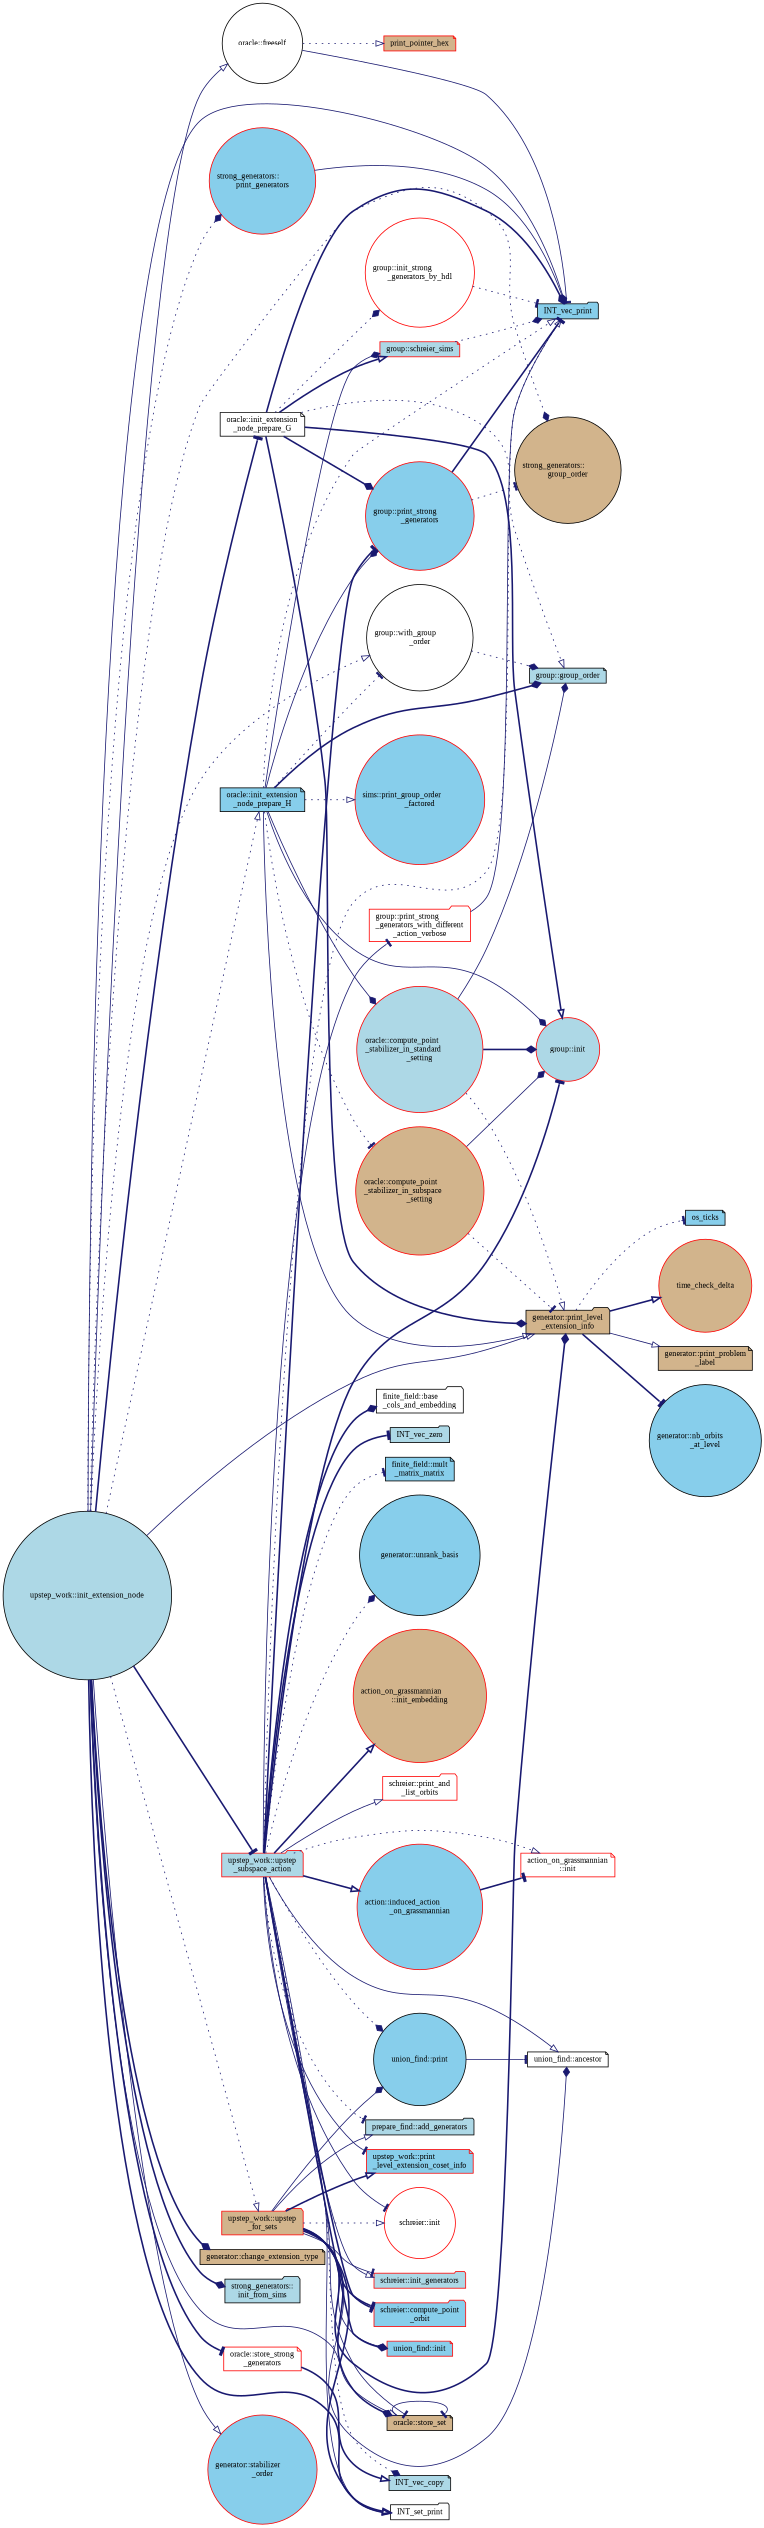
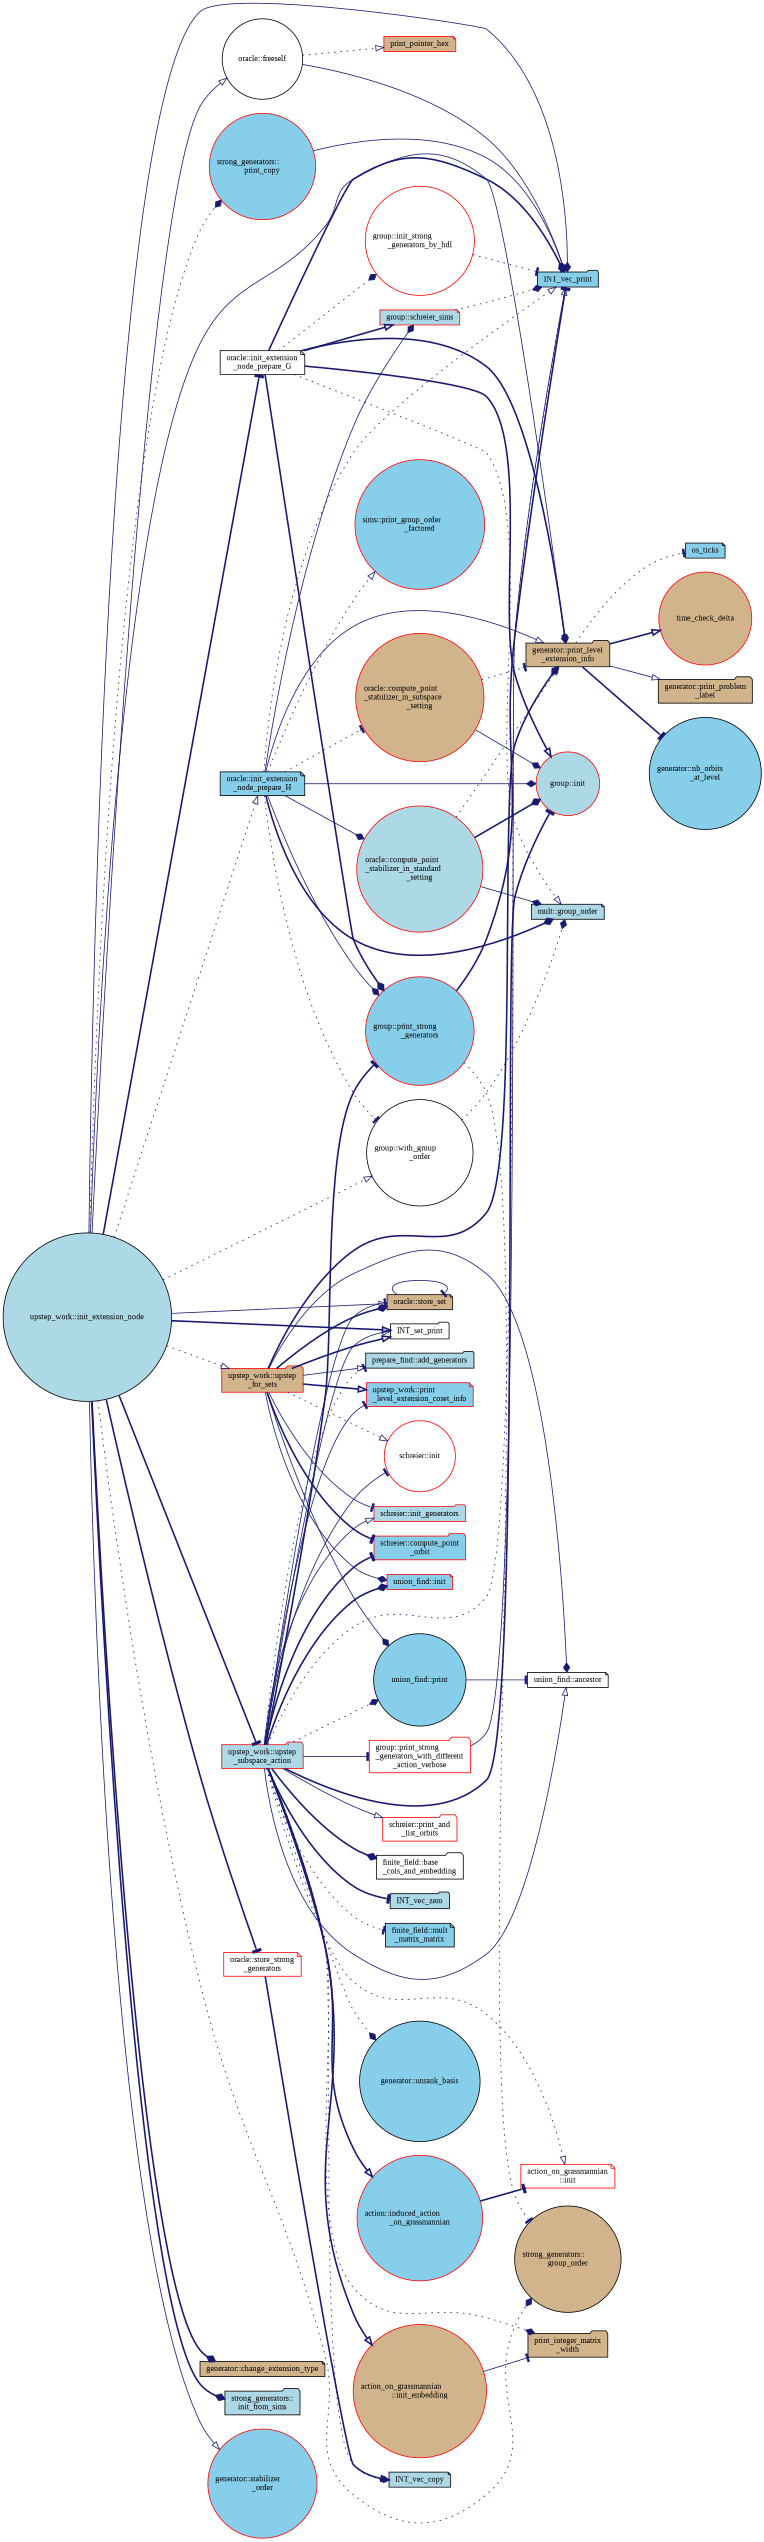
node "strong_generators:: print_generators": label "strong_generators:: print_generators" -> "strong_generators:: print_copy"
node "group::group_order": label "group::group_order" -> "mult::group_order"
node "generator::print_problem _label": shape note -> folder
node "print_integer_matrix _width": added
